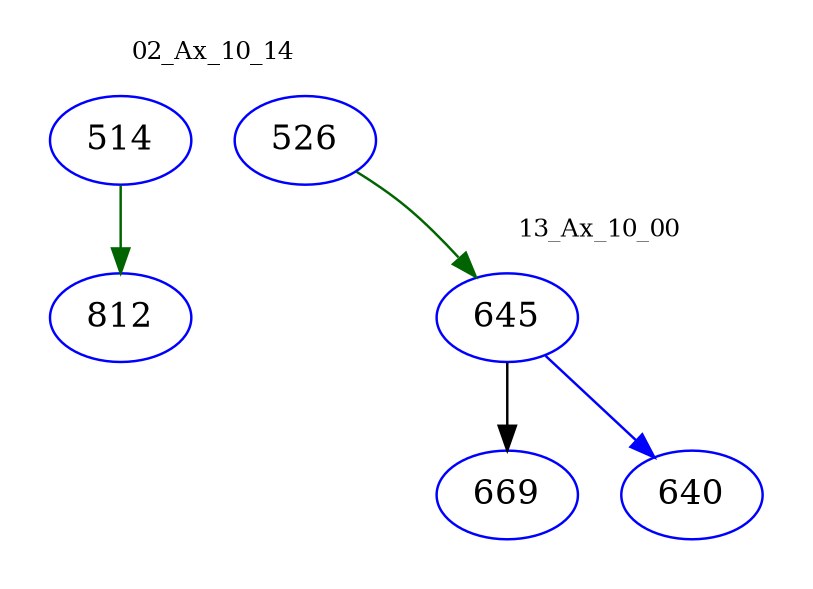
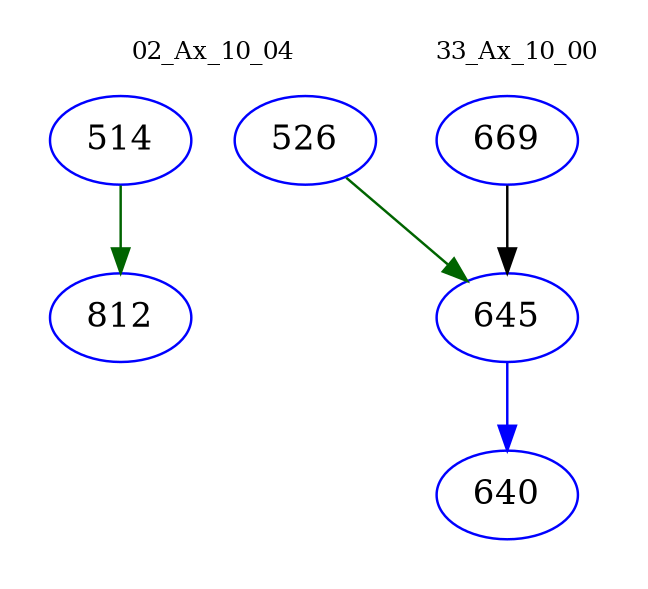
cluster "02_Ax_10_14": label "02_Ax_10_14" -> "02_Ax_10_04"
cluster "13_Ax_10_00": label "13_Ax_10_00" -> "33_Ax_10_00"
edge "645" -> "669": reversed
